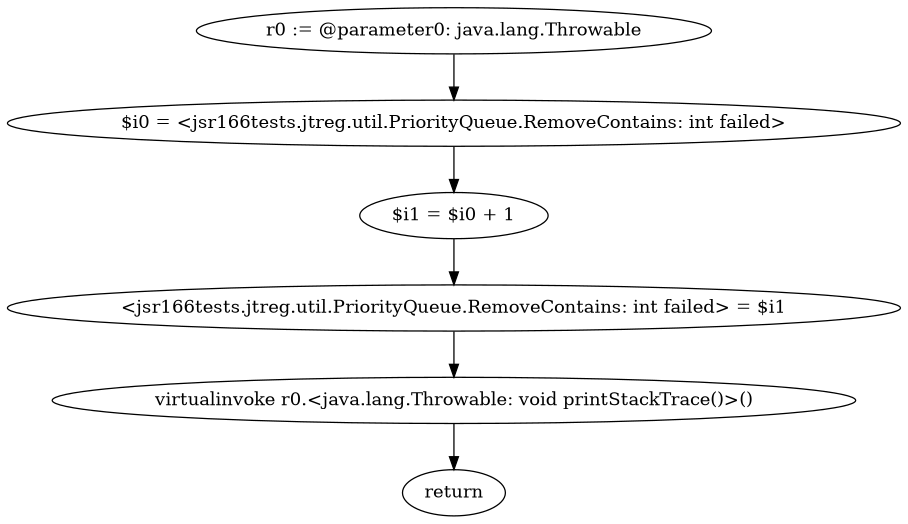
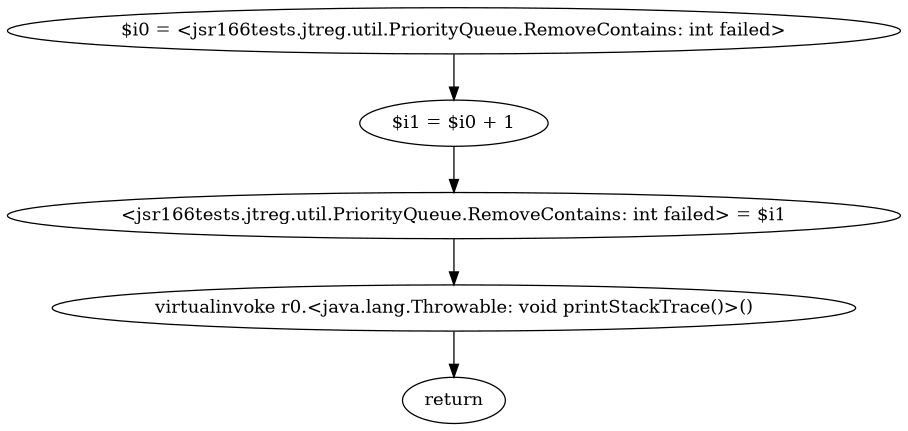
node "r0 := @parameter0: java.lang.Throwable": removed
